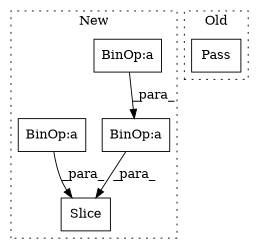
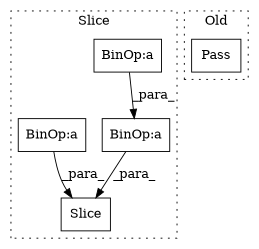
cluster "New": label "New" -> "Slice"
